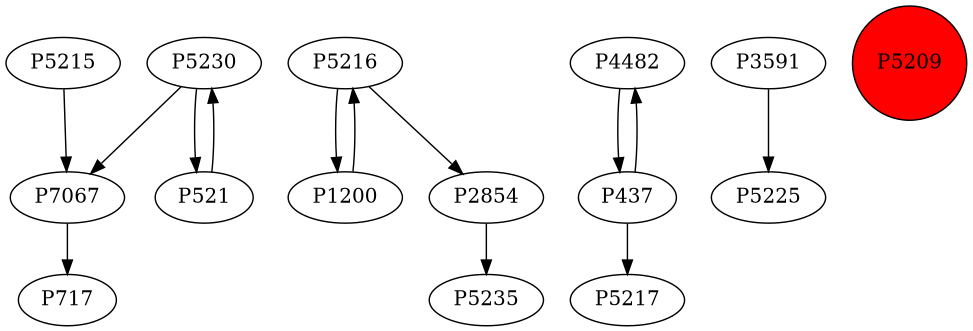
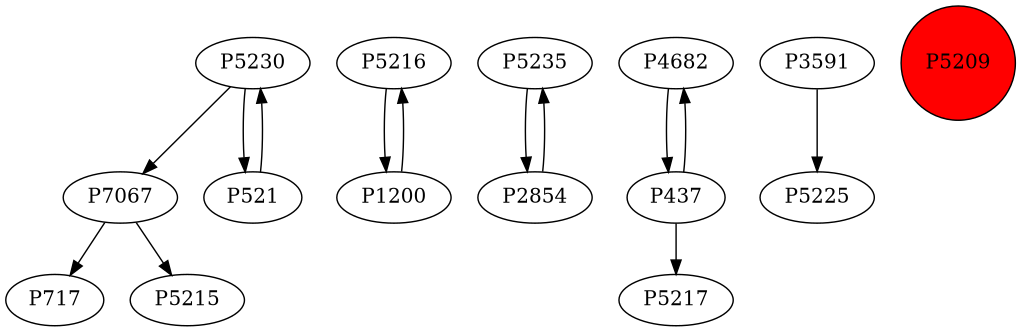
node "P4482": label "P4482" -> "P4682"
edge "P5215" -> "P7067": reversed
edge "P5216" -> "P2854": now "P5235" -> "P2854"
